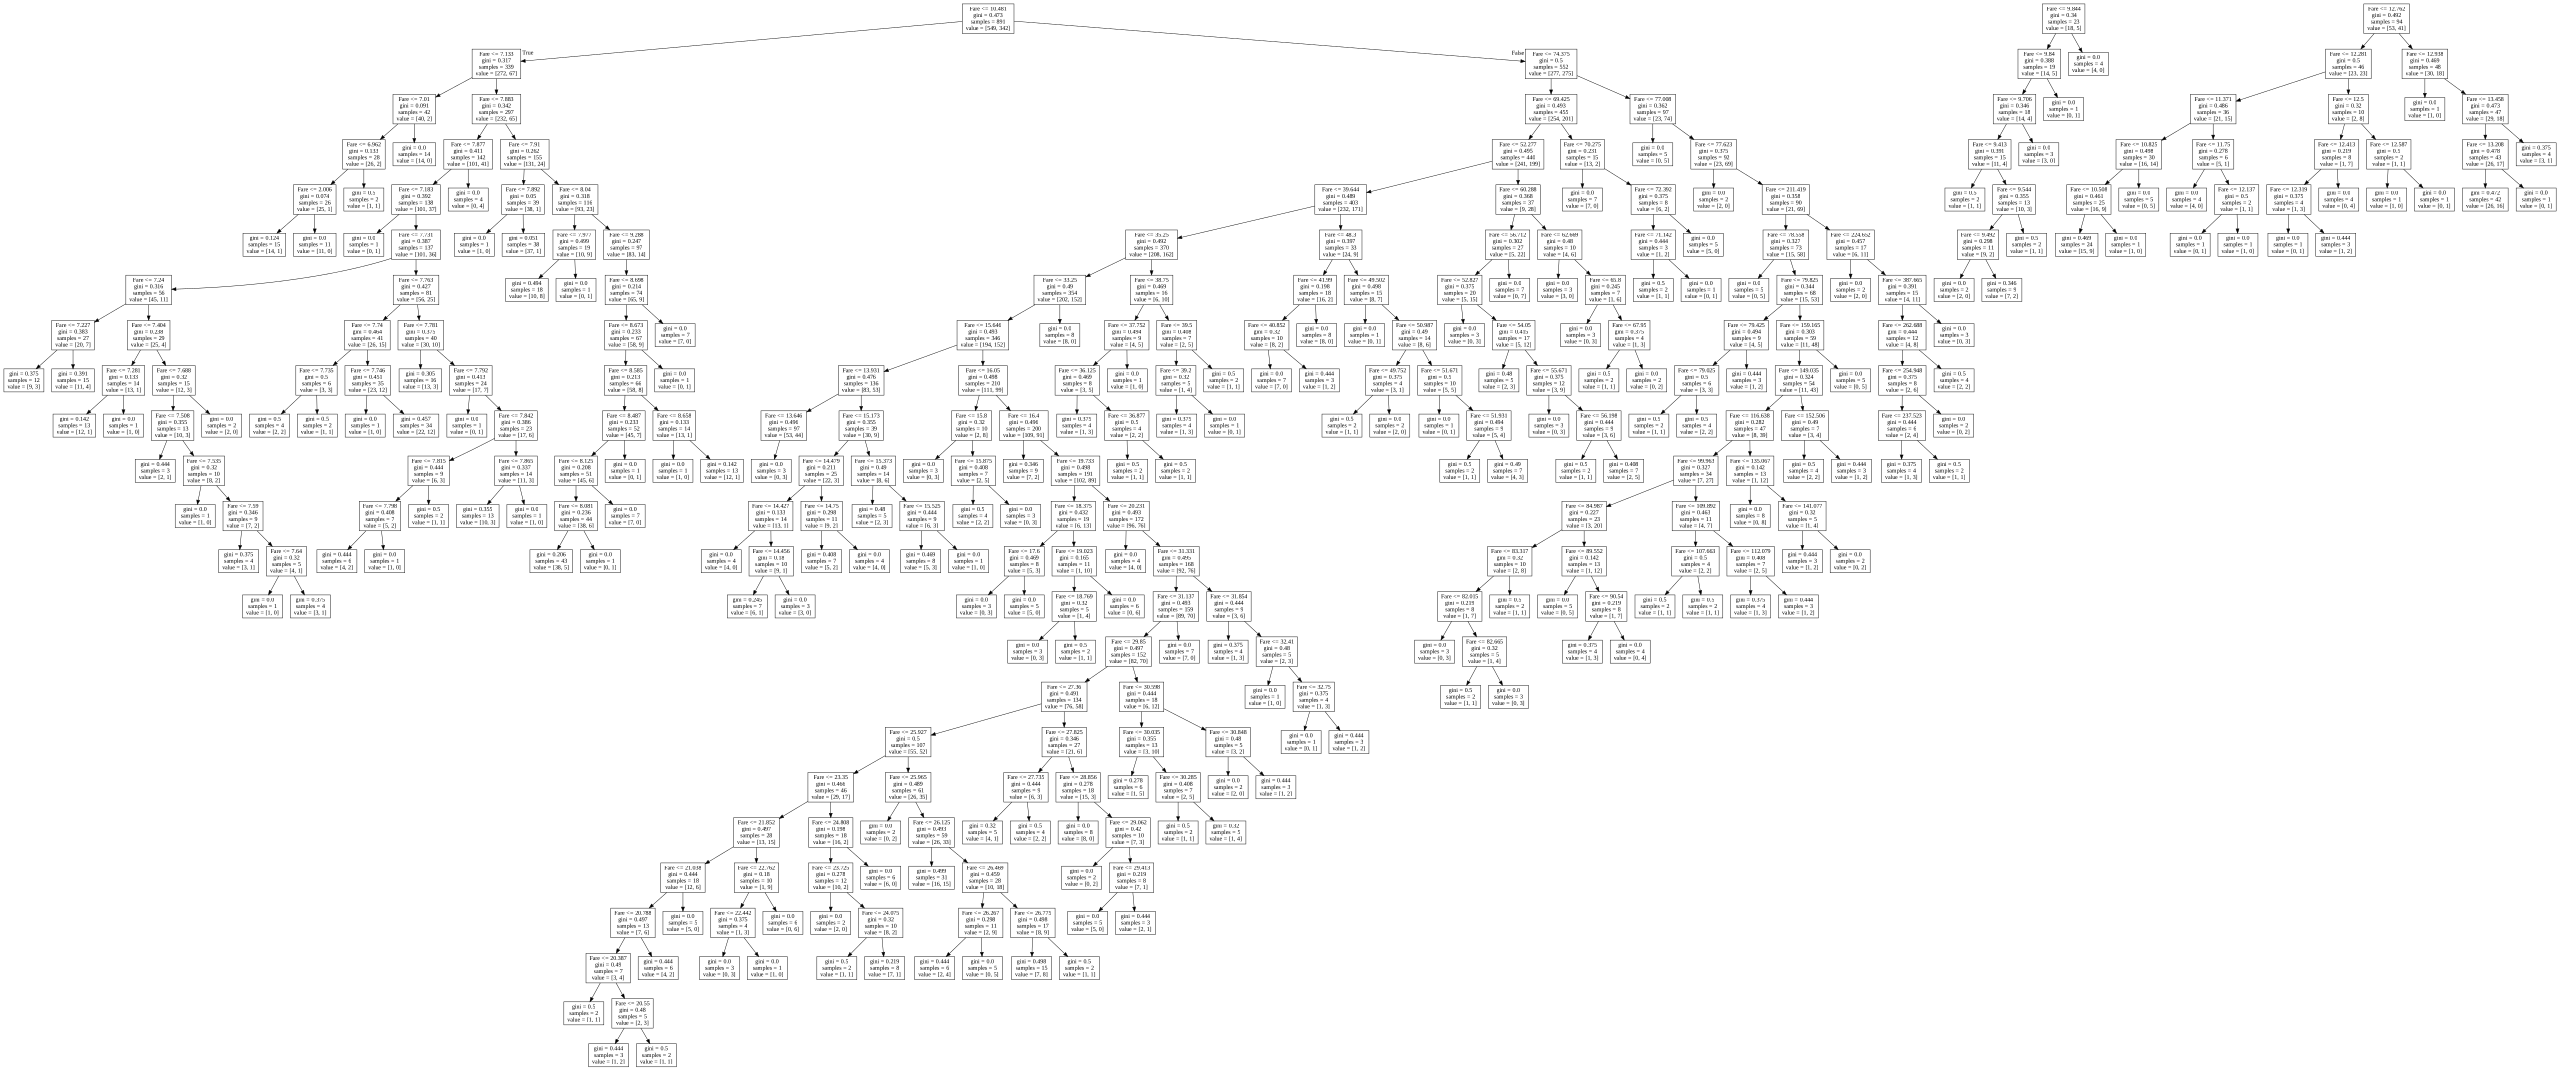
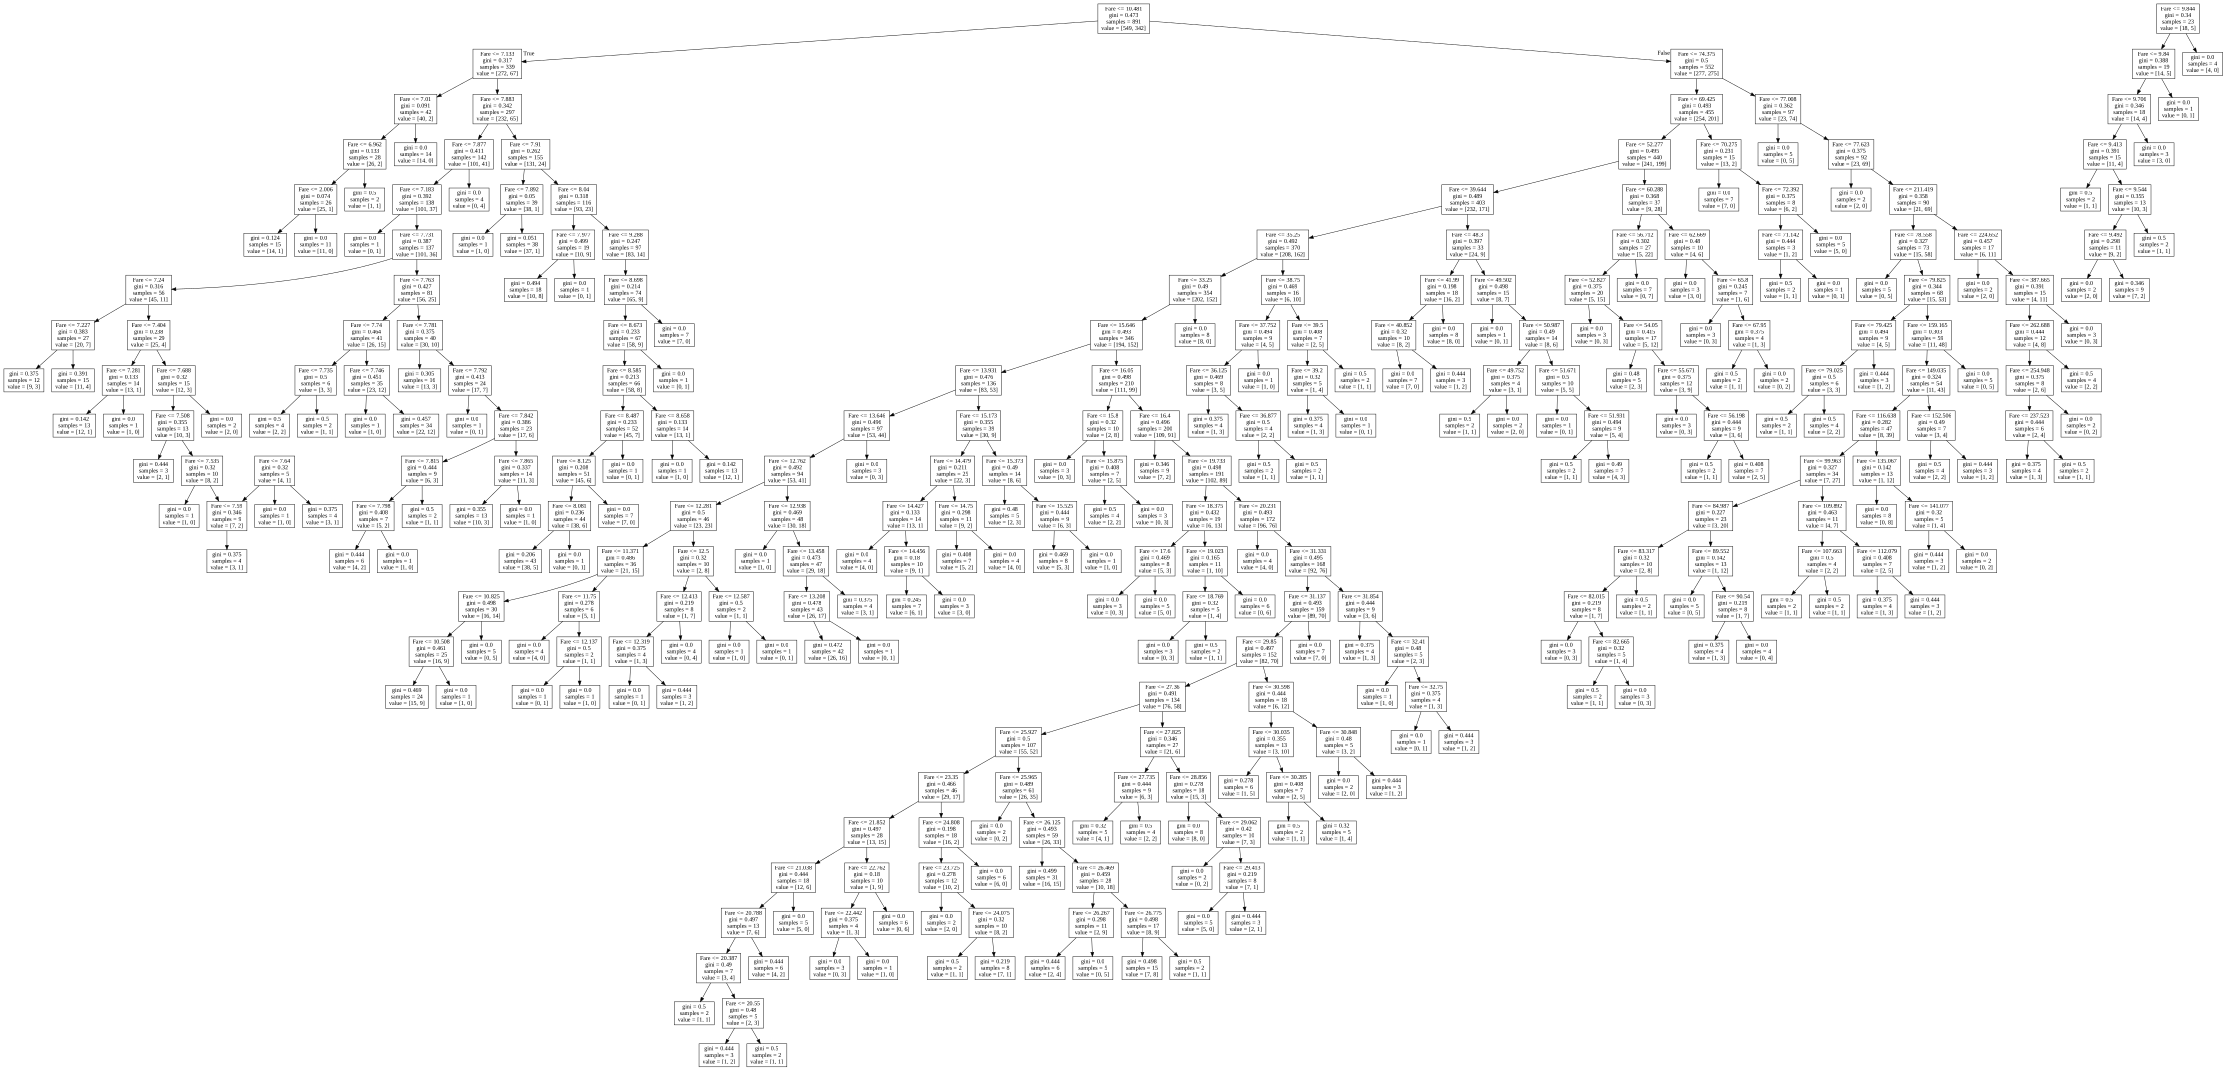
edge "Fare <= 13.646 gini = 0.496 samples = 97 value = [53, 44]" -> "Fare <= 12.762 gini = 0.492 samples = 94 value = [53, 41]": added
edge "Fare <= 7.59 gini = 0.346 samples = 9 value = [7, 2]" -> "Fare <= 7.64 gini = 0.32 samples = 5 value = [4, 1]": reversed
